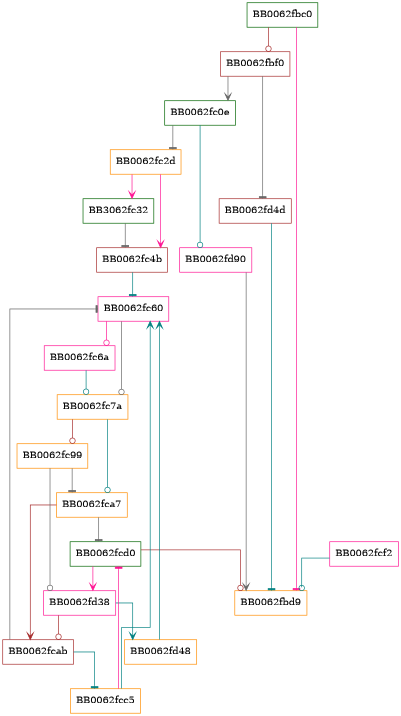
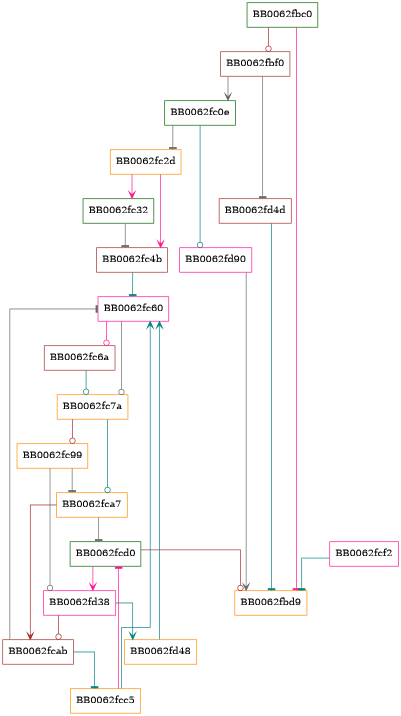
node "BB3062fc32": label "BB3062fc32" -> "BB0062fc32"
node "BB0062fc6a": color deeppink -> brown
edge "BB0062fcf2" -> "BB0062fbd9": arrowhead odot -> tee
